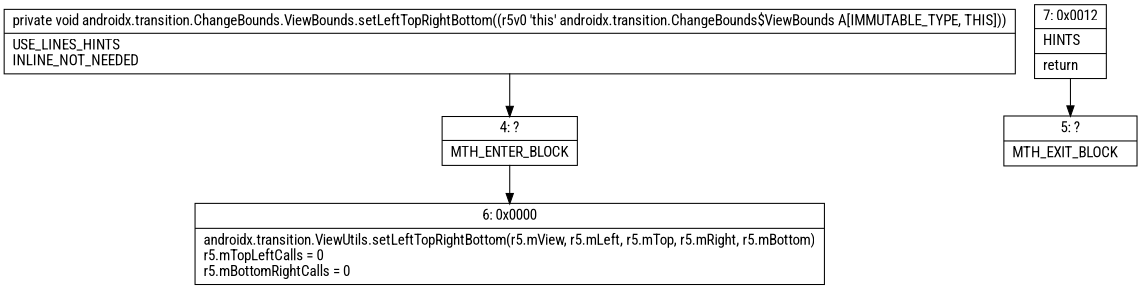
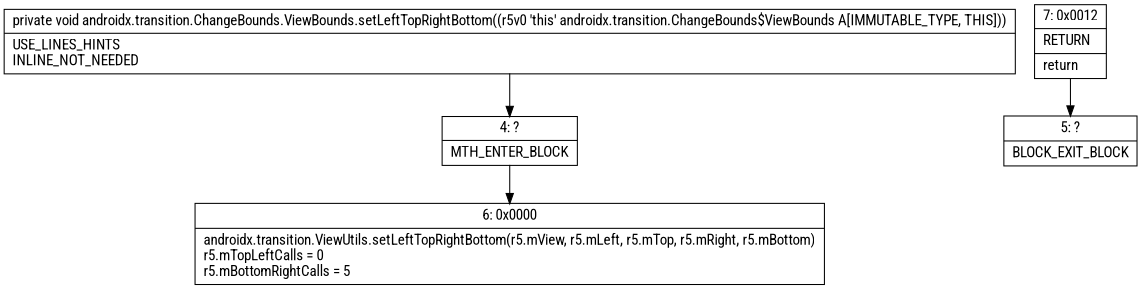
node "7: 0x0012": text "HINTS" -> "RETURN"
node "5: ?": text "MTH_EXIT_BLOCK" -> "BLOCK_EXIT_BLOCK"
node "6: 0x0000": text "r5.mBottomRightCalls = 0" -> "r5.mBottomRightCalls = 5"
